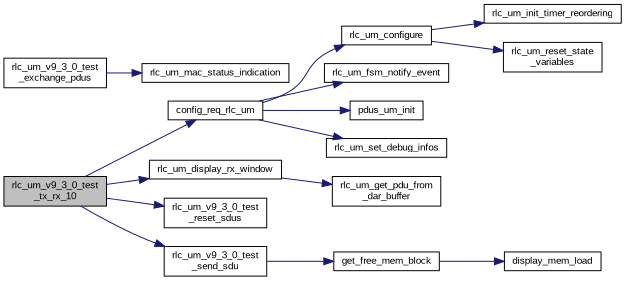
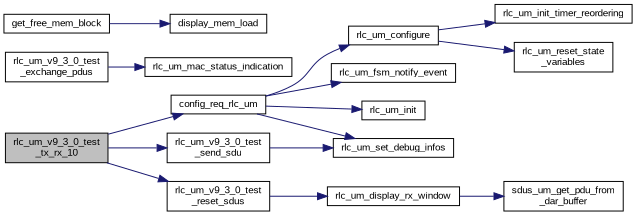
node "pdus_um_init": label "pdus_um_init" -> "rlc_um_init"
edge "rlc_um_v9_3_0_test _tx_rx_10" -> "rlc_um_display_rx_window": now "rlc_um_v9_3_0_test _reset_sdus" -> "rlc_um_display_rx_window"
node "rlc_um_get_pdu_from _dar_buffer": label "rlc_um_get_pdu_from _dar_buffer" -> "sdus_um_get_pdu_from _dar_buffer"
edge "rlc_um_v9_3_0_test _send_sdu" -> "get_free_mem_block": now "rlc_um_v9_3_0_test _send_sdu" -> "rlc_um_set_debug_infos"
